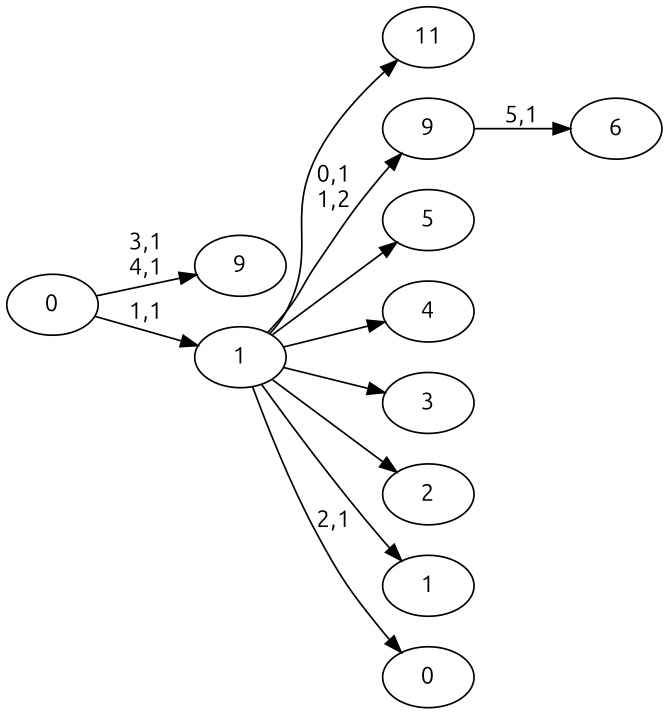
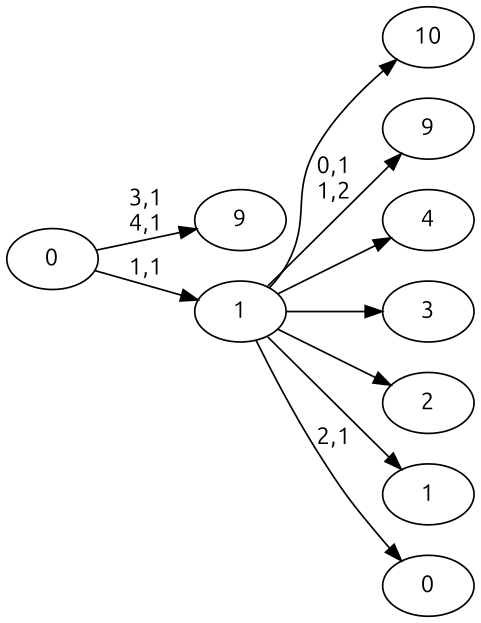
node "11": label "11" -> "10"
node "6": removed
node "5": removed
